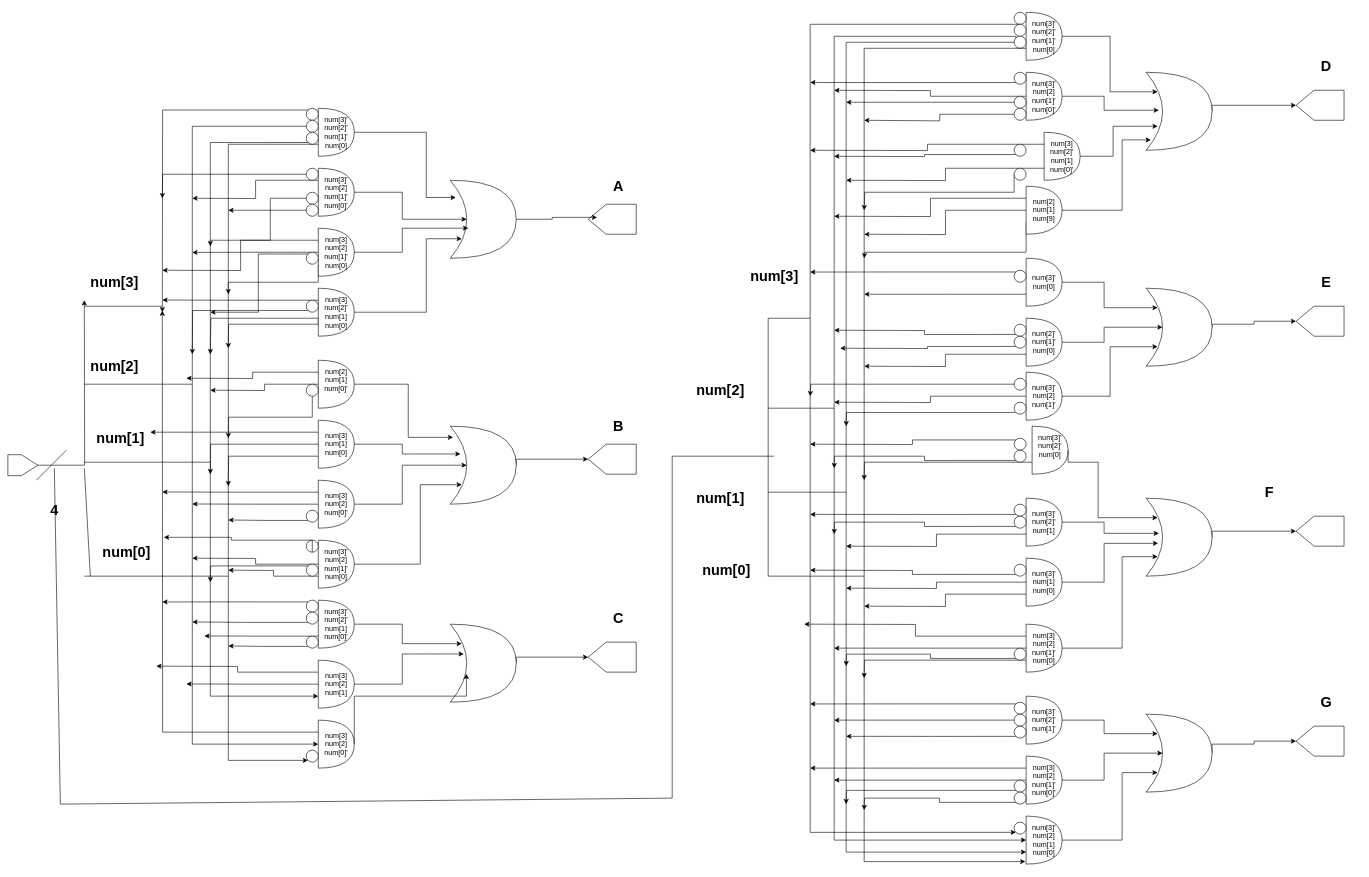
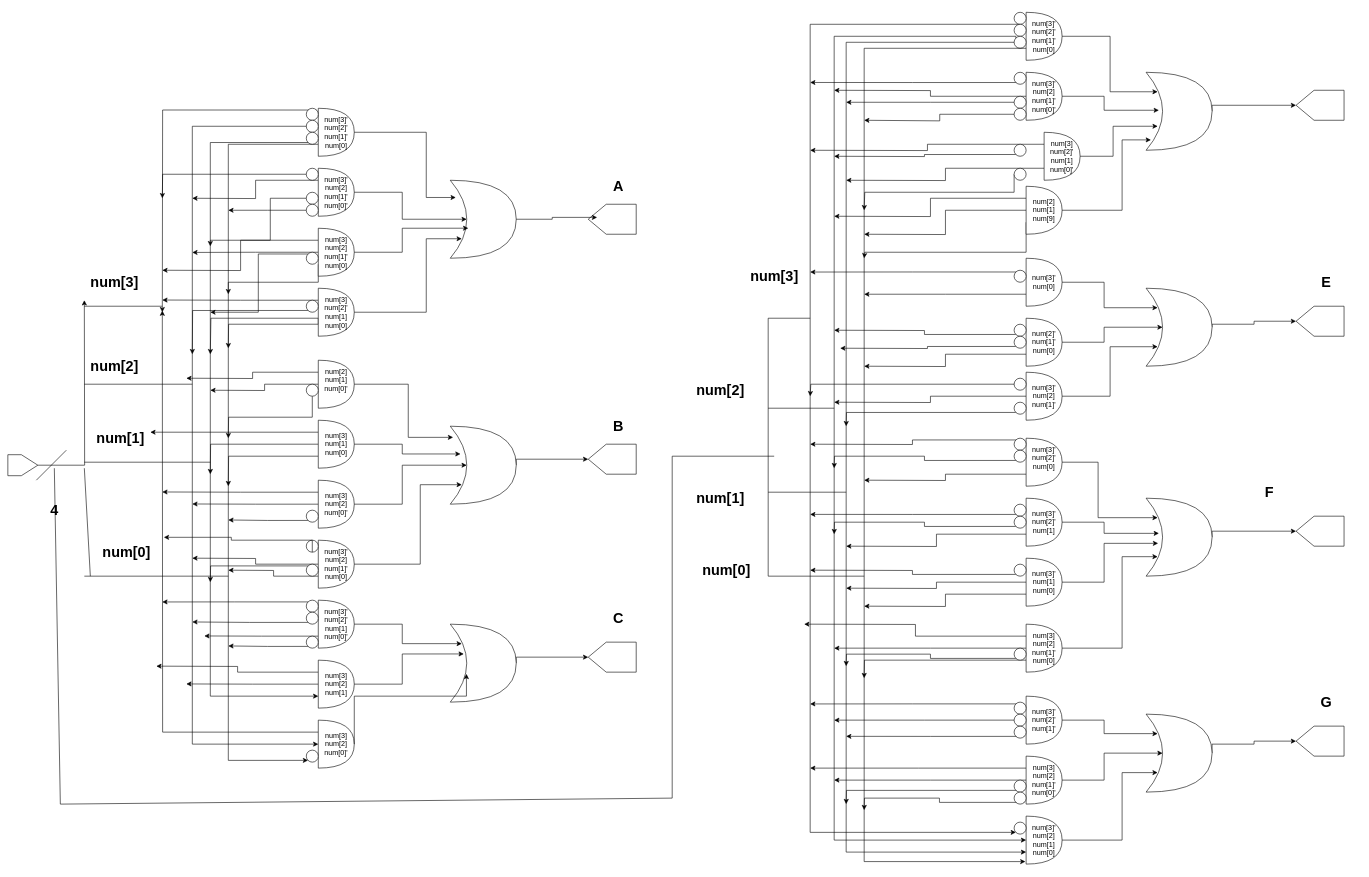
node "D": removed
node "num[3]' num[2]' num[0]": moved (1050, 450) -> (1044, 462)
